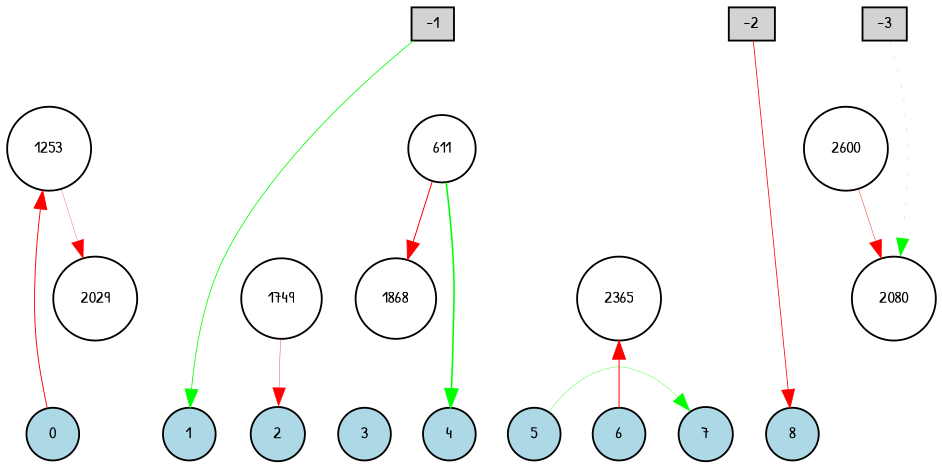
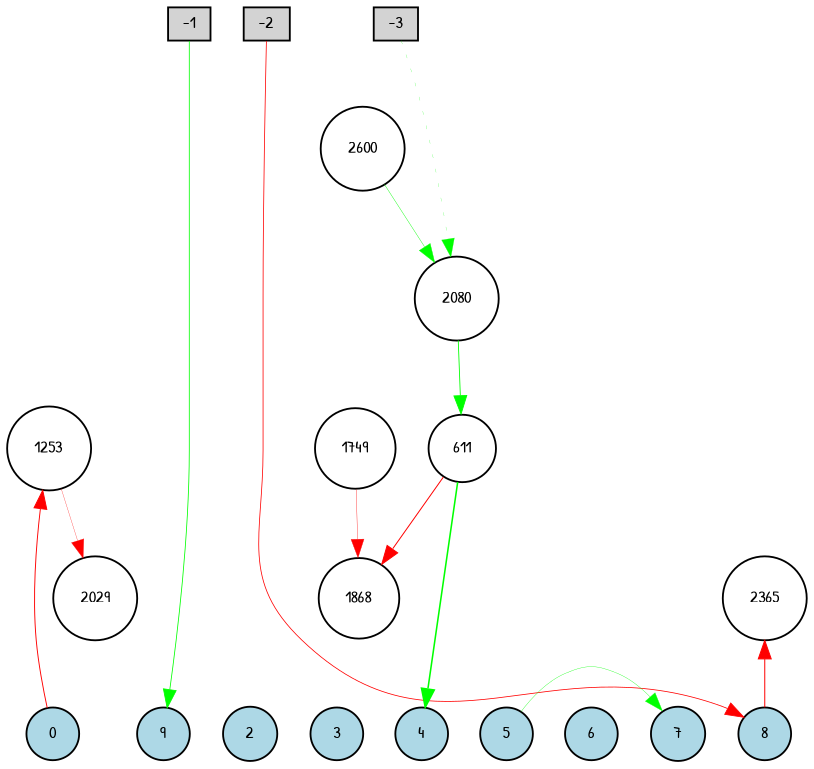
edge "2600" -> "2080": color red -> green
edge "1749" -> "2": now "1749" -> "1868"
edge "2080" -> "611": added
edge "6" -> "2365": now "8" -> "2365"
node "1": label "1" -> "9"
